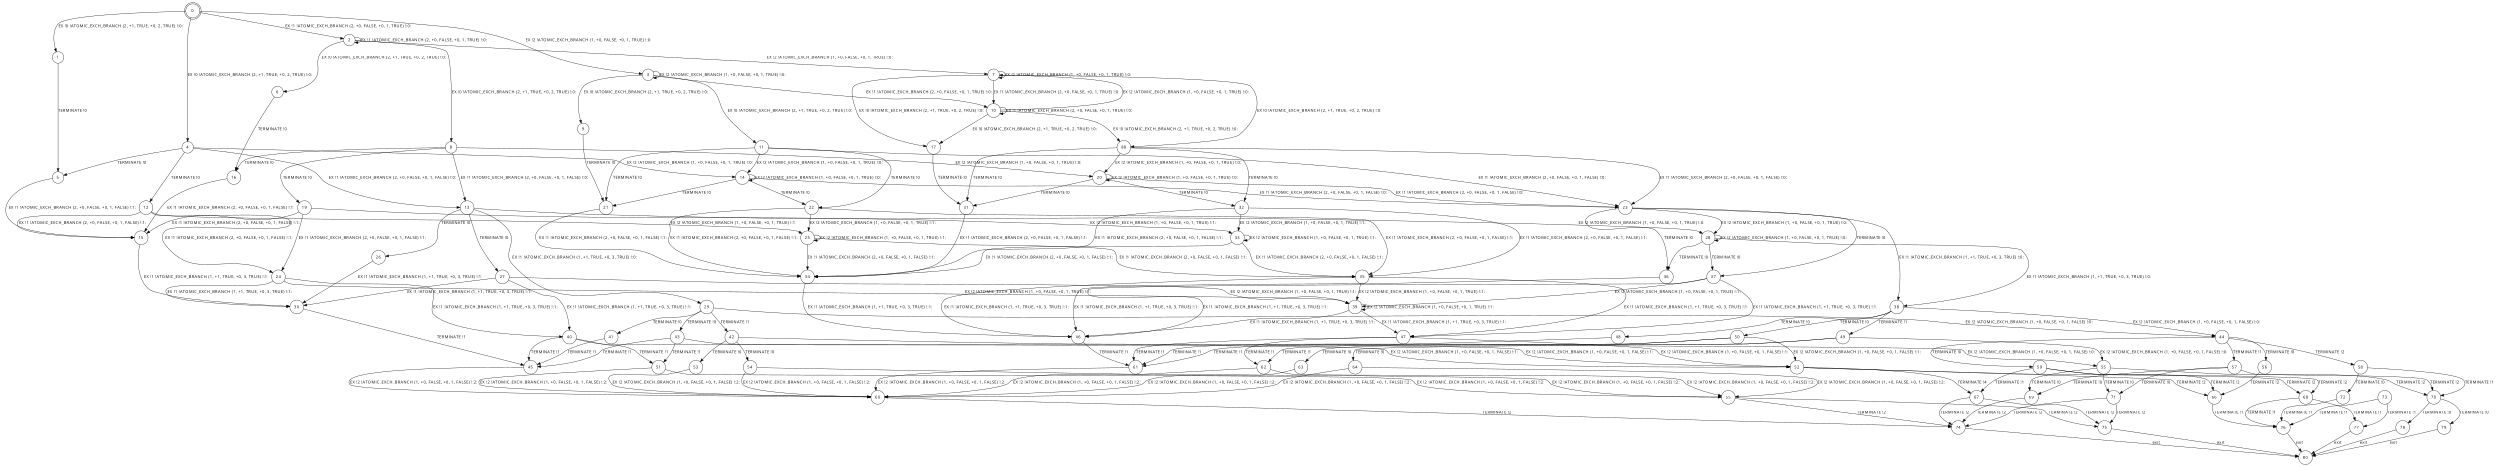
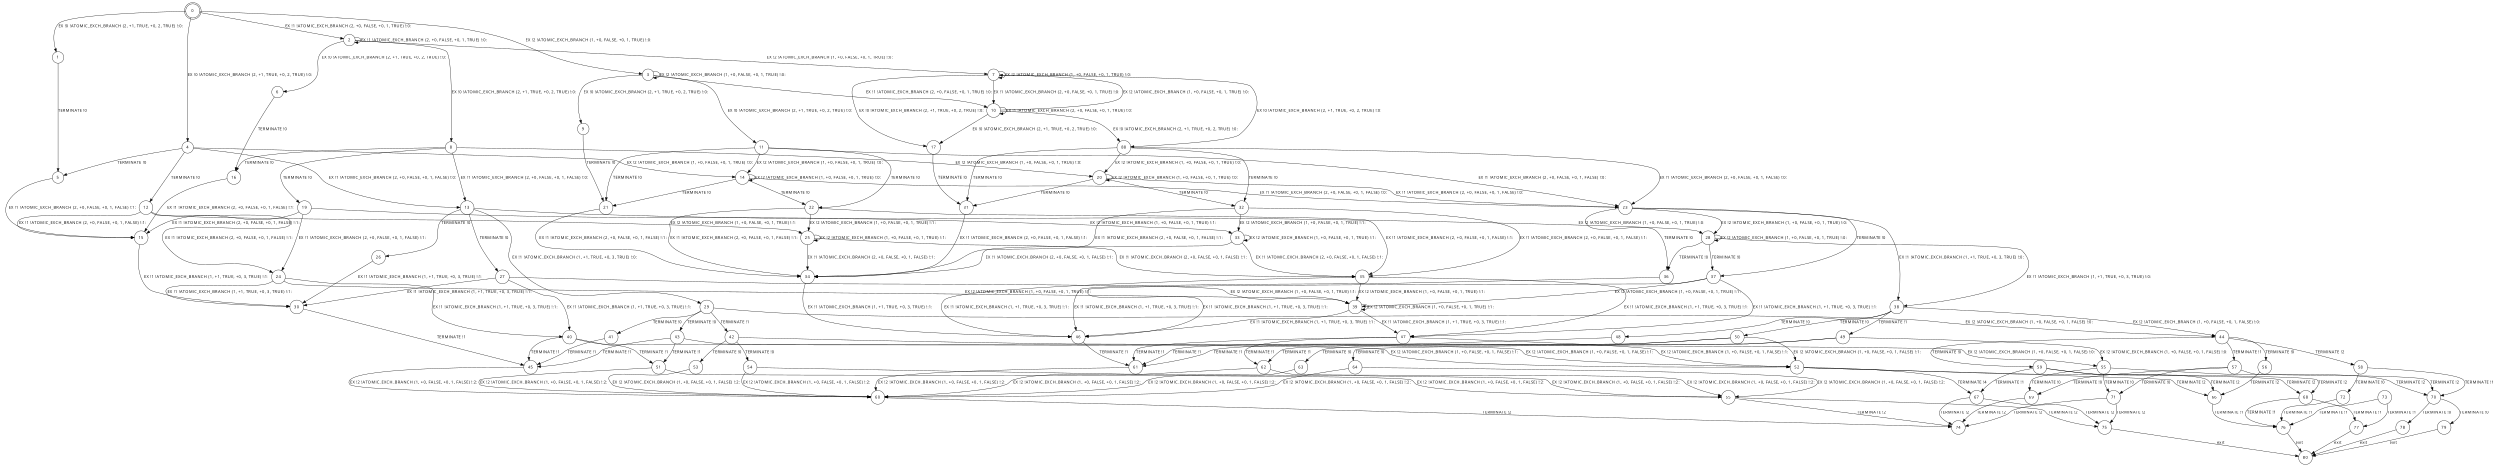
edge "74" -> "80": removed, label "exit"
